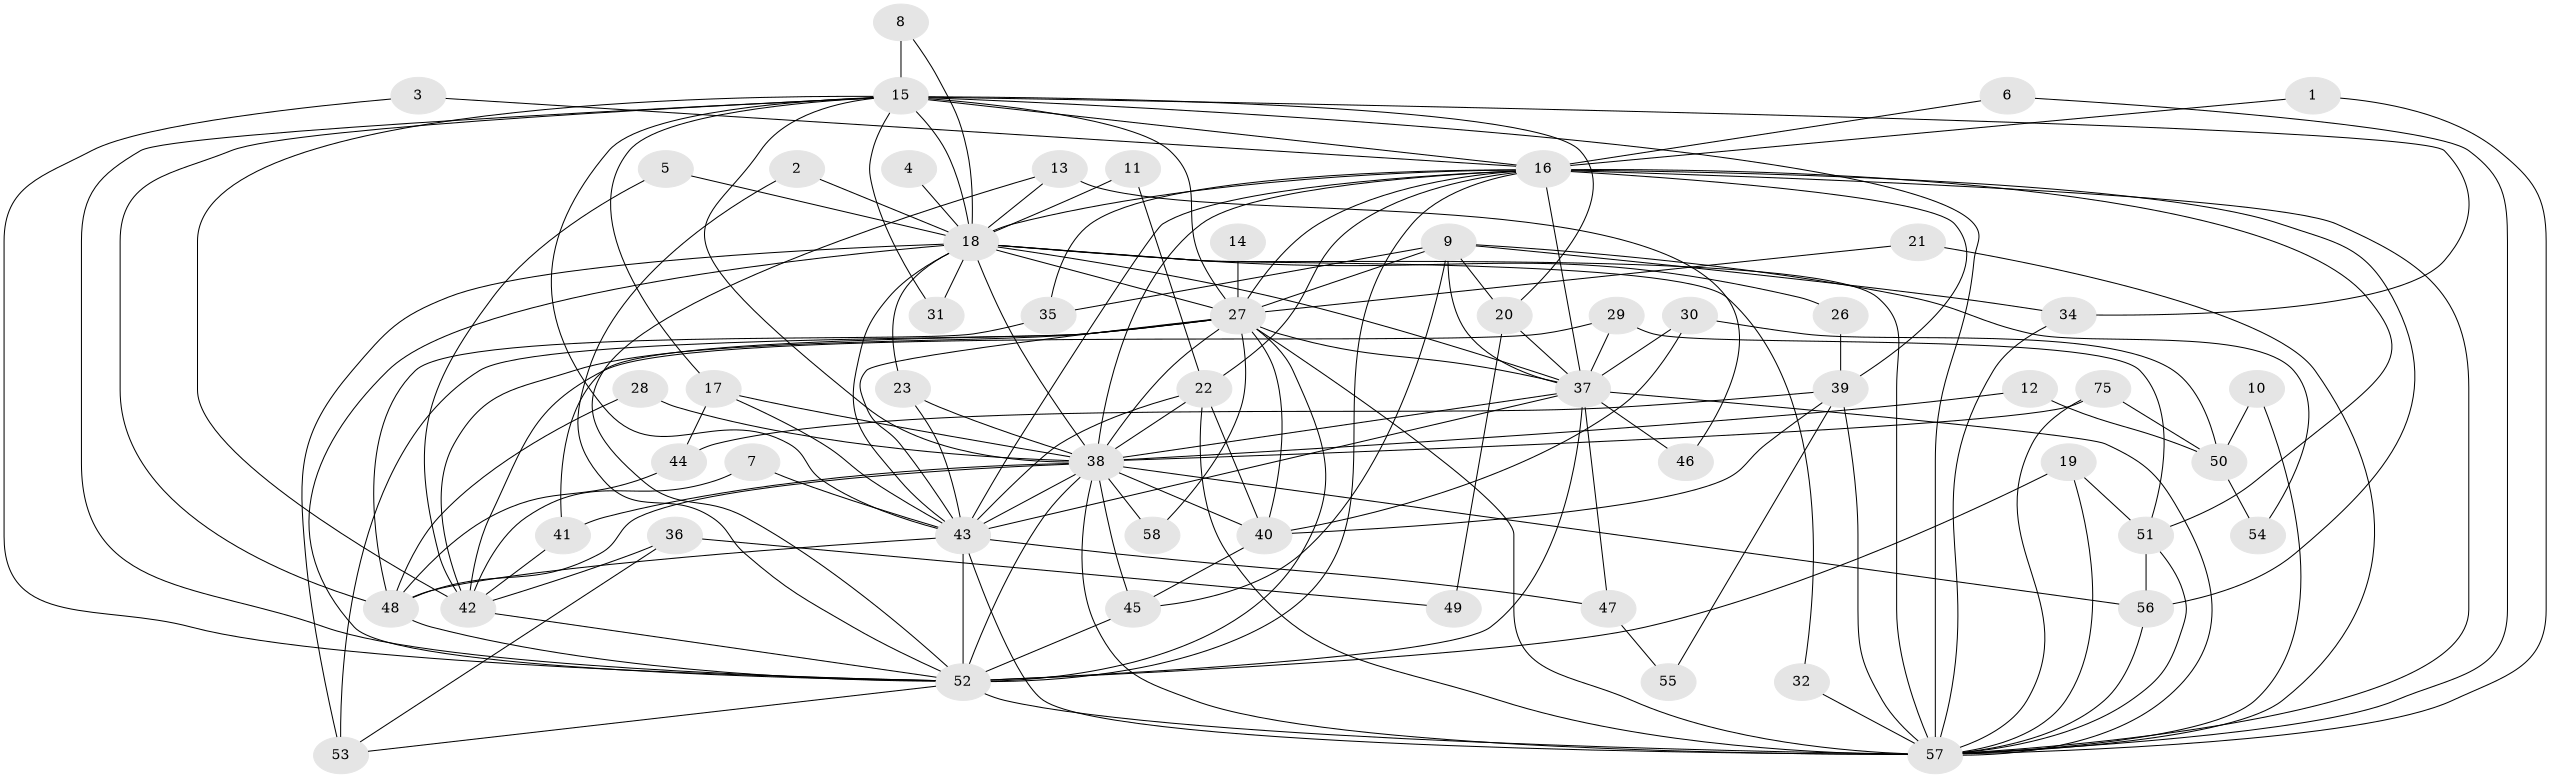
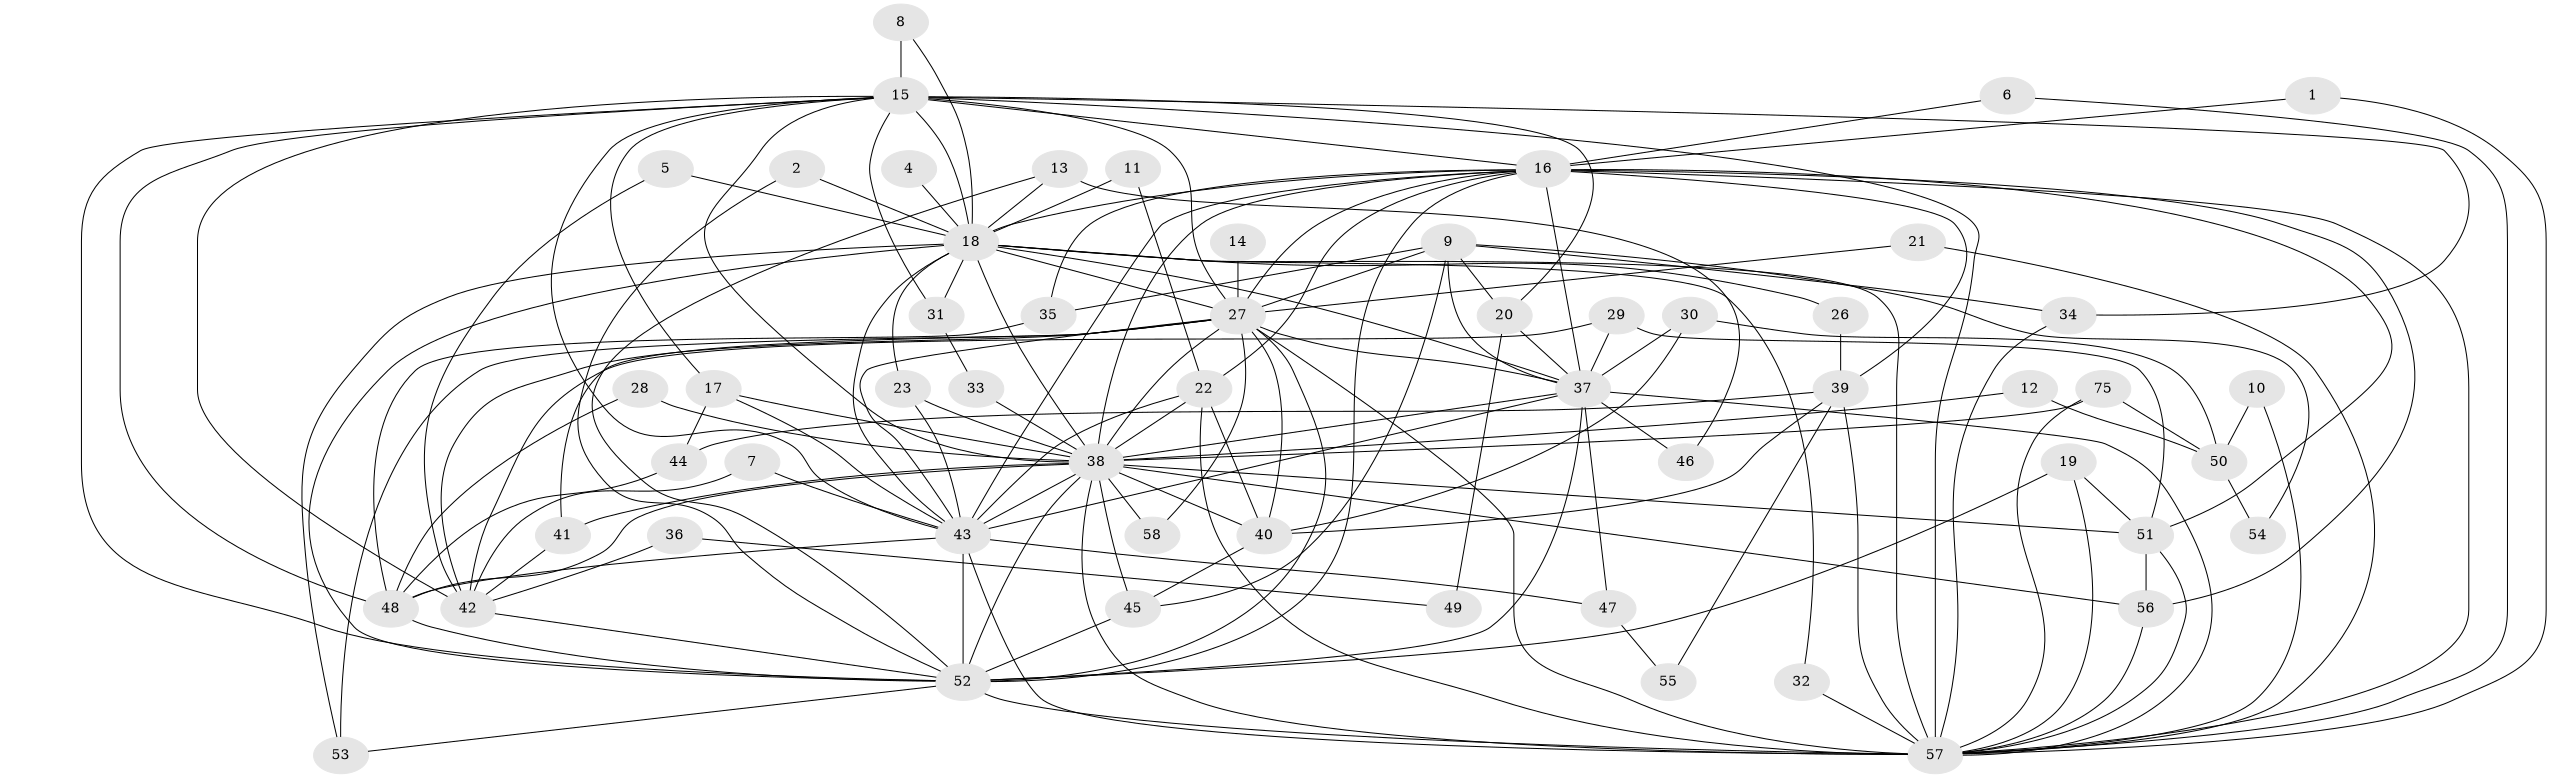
node "3": removed
node "33": added
edge "38" -- "51": added
edge "36" -- "53": removed
